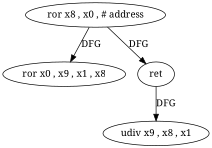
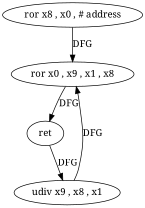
edge "ror x8 , x0 , # address" -> "ret": now "ror x0 , x9 , x1 , x8" -> "ret"
edge "udiv x9 , x8 , x1" -> "ror x0 , x9 , x1 , x8": added, label "DFG"
